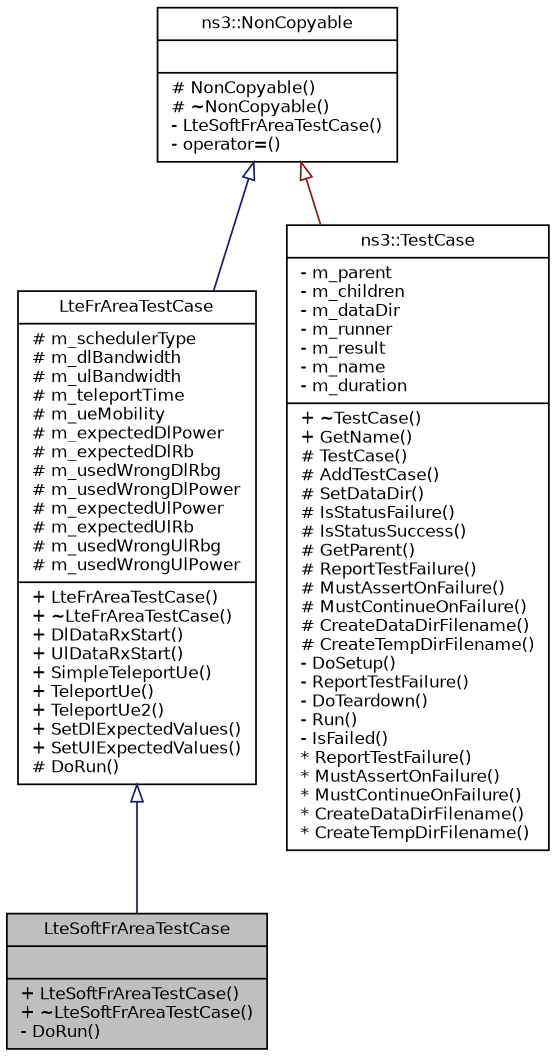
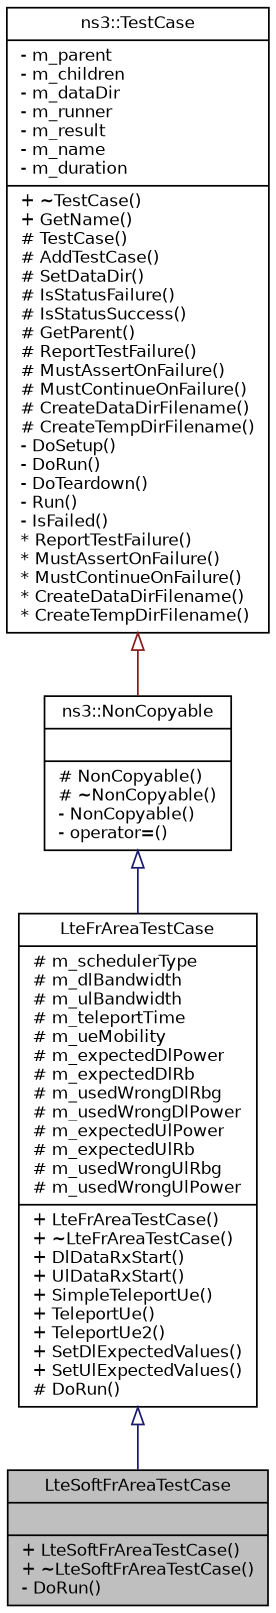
node "ns3::NonCopyable": text "- LteSoftFrAreaTestCase()" -> "- NonCopyable()"
edge "ns3::TestCase" -> "ns3::NonCopyable": reversed
node "ns3::TestCase": text "- ReportTestFailure()" -> "- DoRun()"
